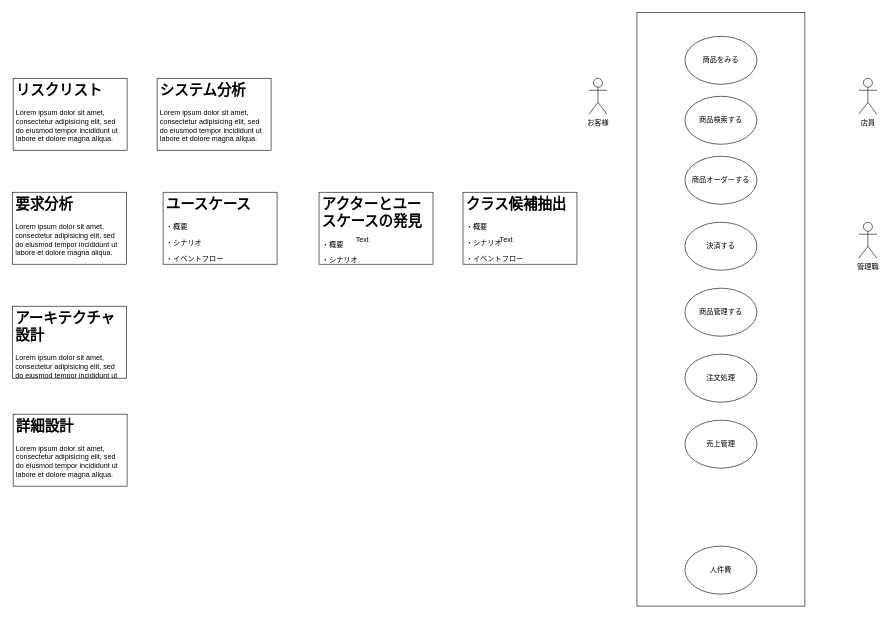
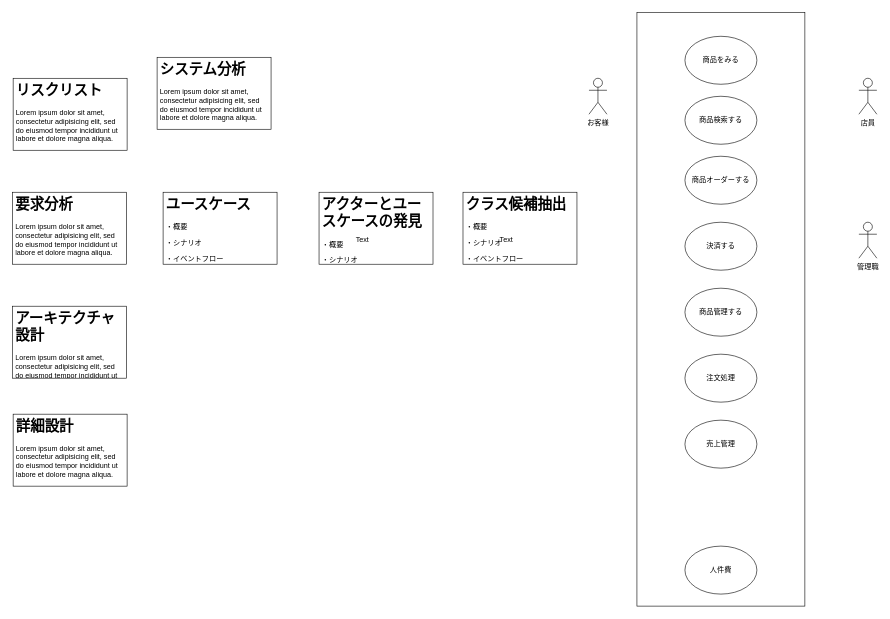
node "システム分析Lorem ipsum dolor sit amet, consectetur adipisicing elit, sed do eiusmod tempor incididunt ut labore et dolore magna aliqua.": moved (214, 114) -> (214, 93)
